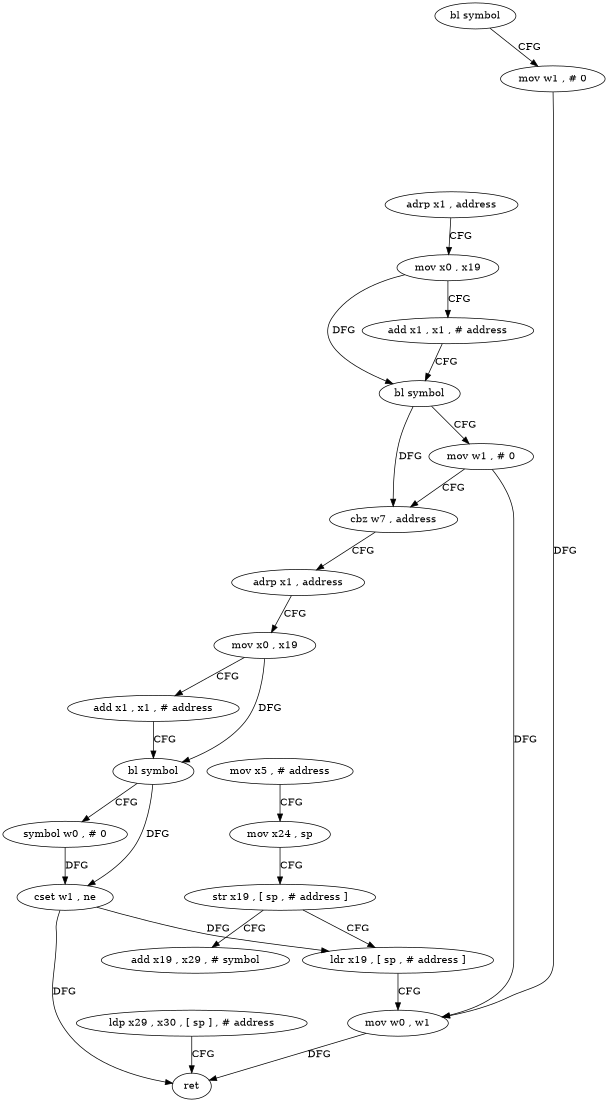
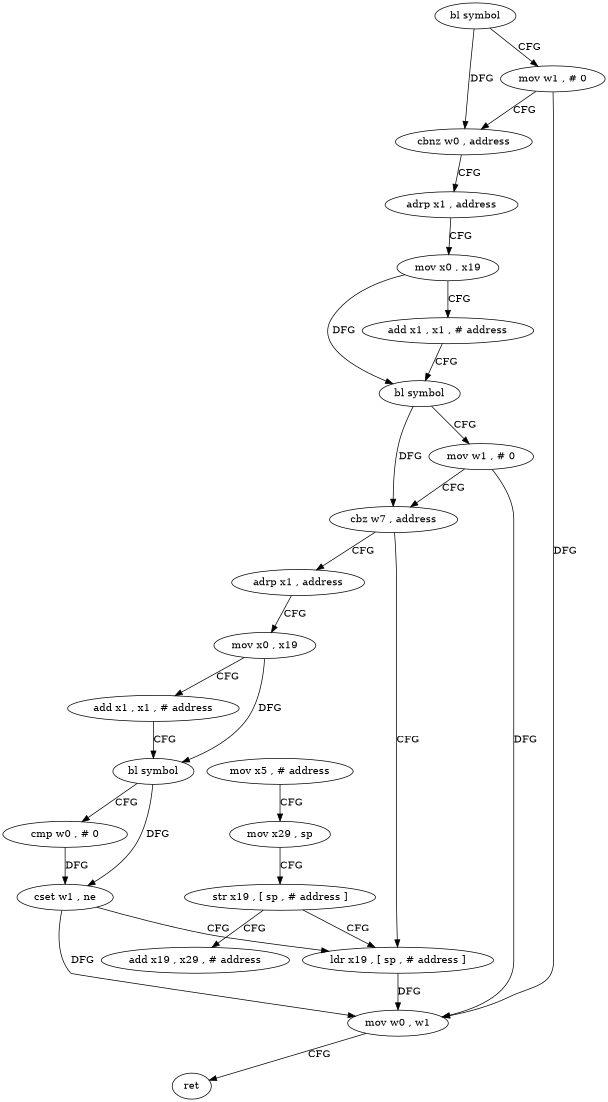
node "cbnz w0 , address": added
edge "cbz w7 , address" -> "ldr x19 , [ sp , # address ]": added, label "CFG"
node "symbol w0 , # 0": label "symbol w0 , # 0" -> "cmp w0 , # 0"
node "mov x24 , sp": label "mov x24 , sp" -> "mov x29 , sp"
edge "cset w1 , ne" -> "ldr x19 , [ sp , # address ]": label "DFG" -> "CFG"
node "add x19 , x29 , # symbol": label "add x19 , x29 , # symbol" -> "add x19 , x29 , # address"
edge "ldr x19 , [ sp , # address ]" -> "mov w0 , w1": label "CFG" -> "DFG"
node "ldp x29 , x30 , [ sp ] , # address": removed
edge "cset w1 , ne" -> "ret": now "cset w1 , ne" -> "mov w0 , w1"
edge "mov w0 , w1" -> "ret": label "DFG" -> "CFG"
